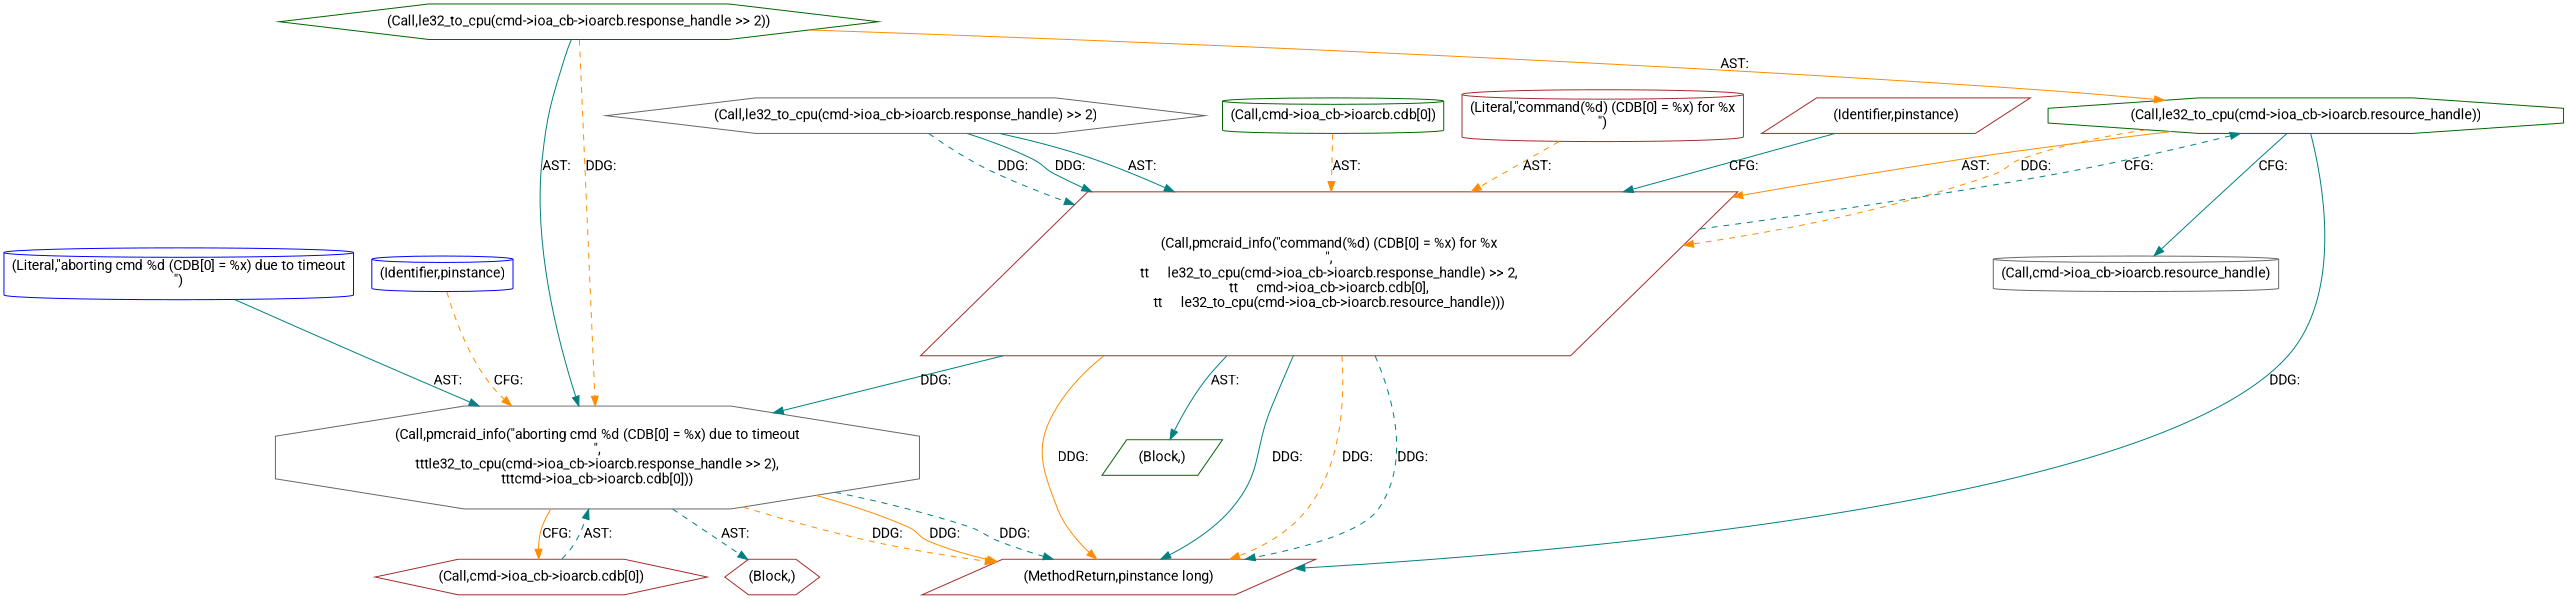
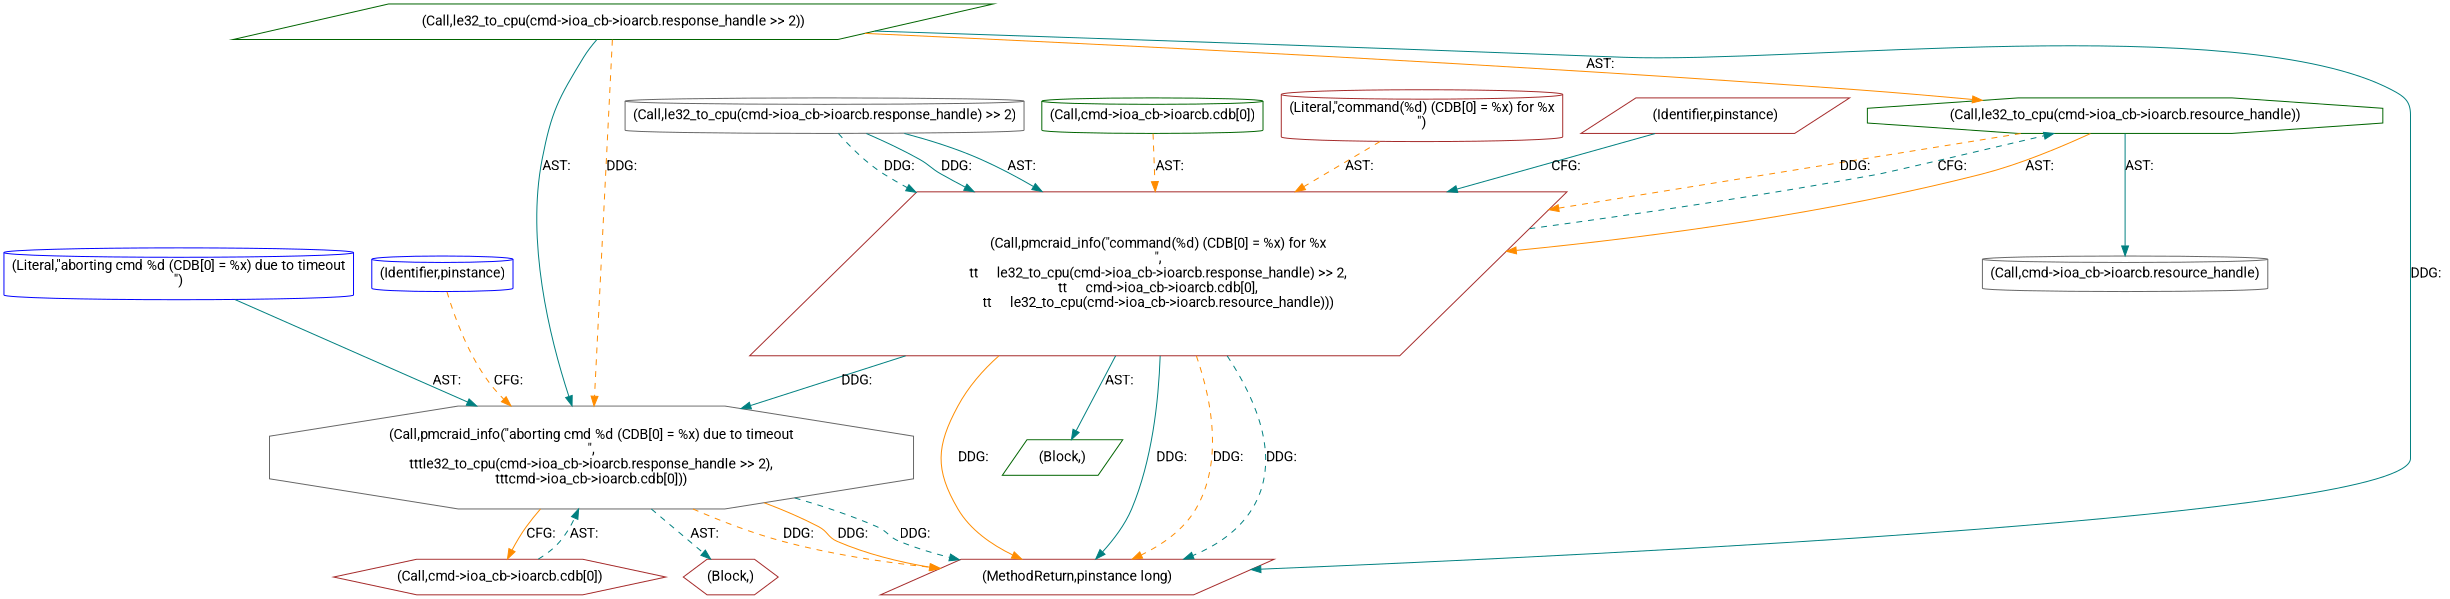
node "(Call,le32_to_cpu(cmd->ioa_cb->ioarcb.response_handle >> 2))": shape hexagon -> parallelogram
node "(Call,le32_to_cpu(cmd->ioa_cb->ioarcb.response_handle) >> 2)": shape hexagon -> cylinder
edge "(Call,le32_to_cpu(cmd->ioa_cb->ioarcb.resource_handle))" -> "(Call,cmd->ioa_cb->ioarcb.resource_handle)": label "CFG: " -> "AST: "
edge "(Call,le32_to_cpu(cmd->ioa_cb->ioarcb.resource_handle))" -> "(MethodReturn,pinstance long)": now "(Call,le32_to_cpu(cmd->ioa_cb->ioarcb.response_handle >> 2))" -> "(MethodReturn,pinstance long)"
